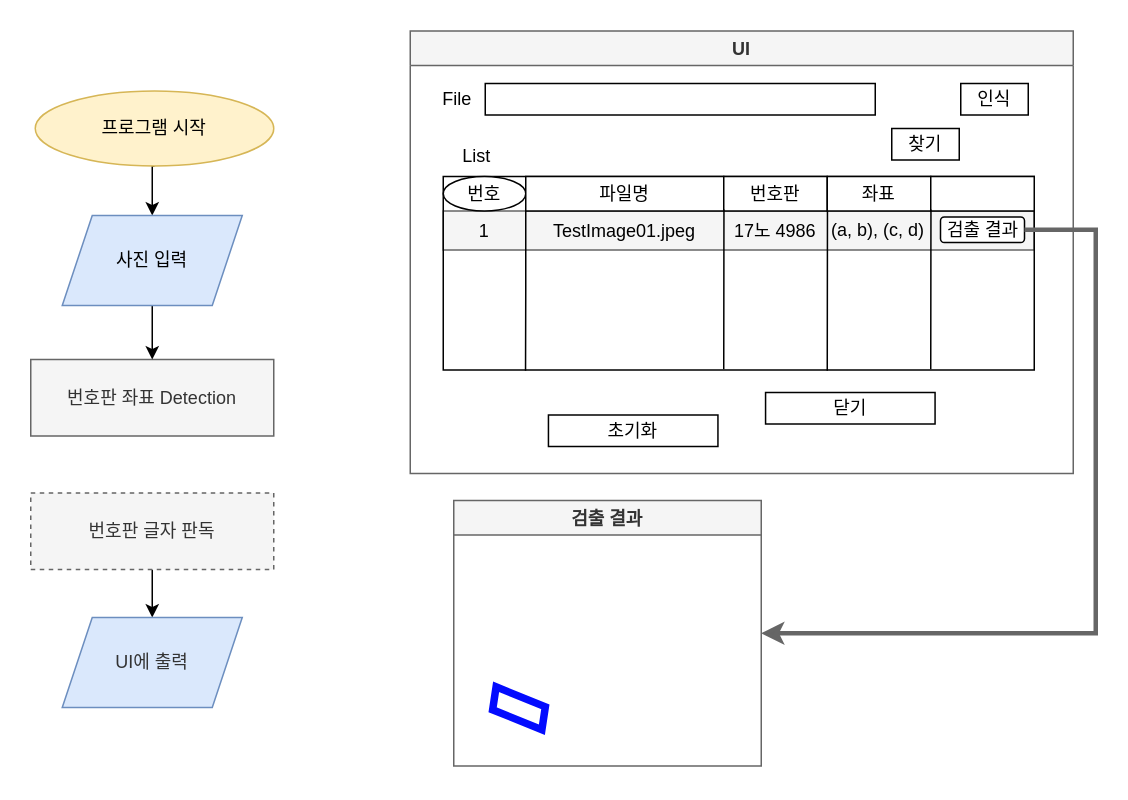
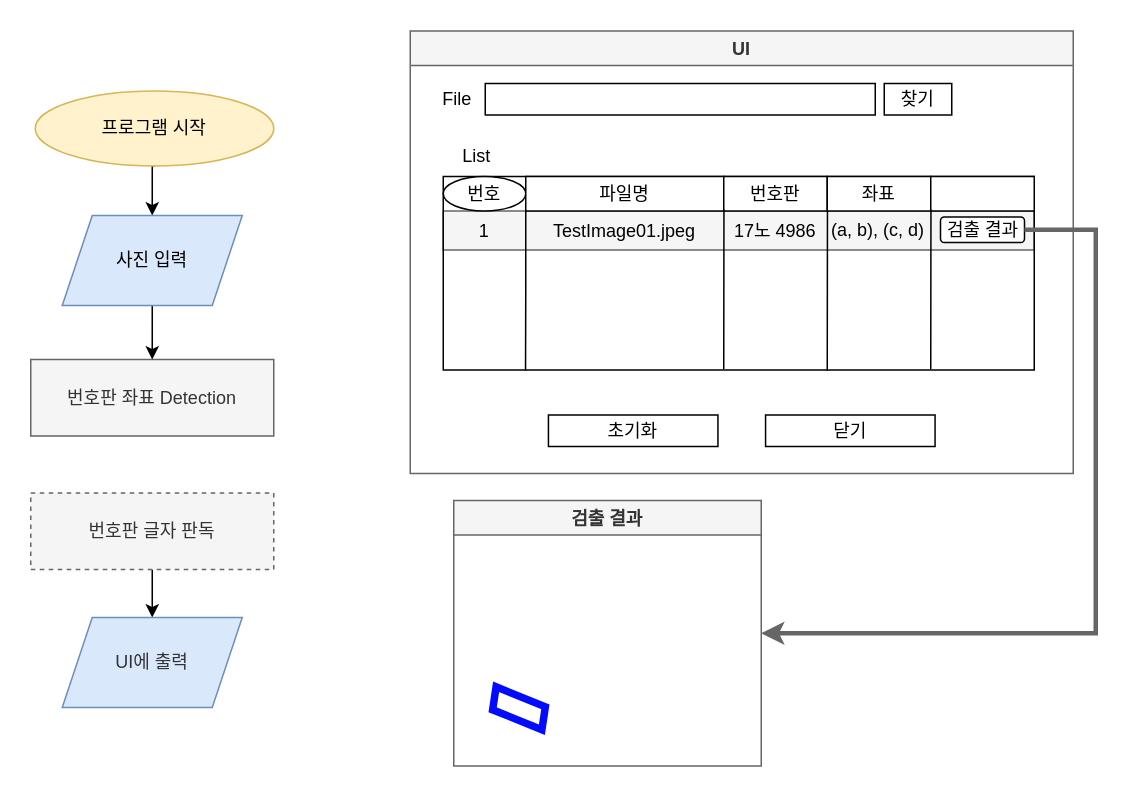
node "인식": removed
node "찾기": moved (926, 144) -> (918, 99)
node "닫기": moved (850, 408) -> (850, 431)
